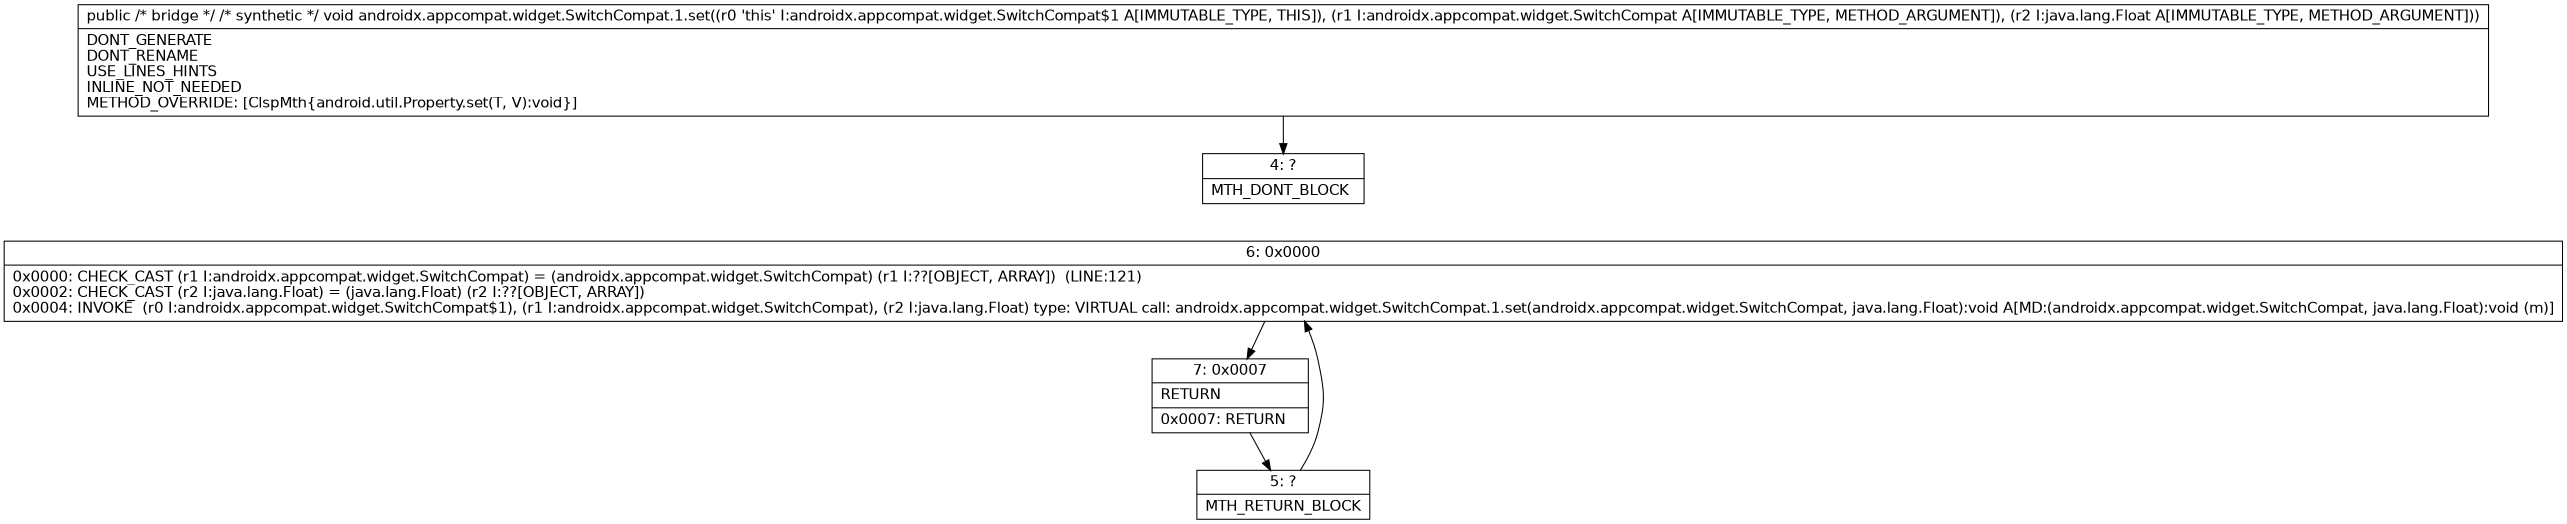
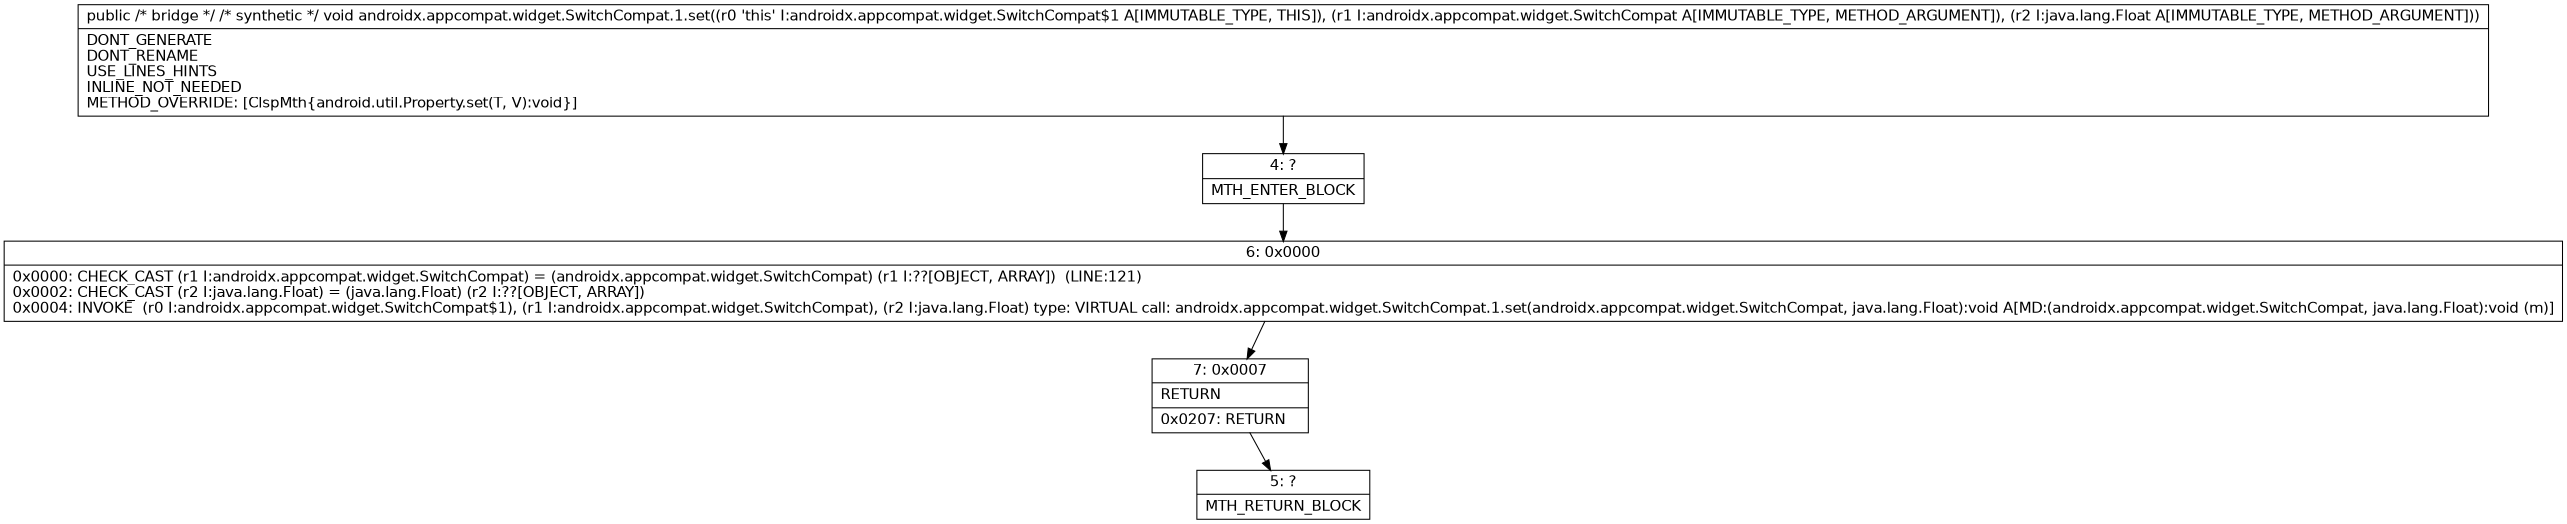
node "4: ?": text "MTH_DONT_BLOCK" -> "MTH_ENTER_BLOCK"
edge "5: ?" -> "6: 0x0000": now "4: ?" -> "6: 0x0000"
node "7: 0x0007": text "0x0007: RETURN" -> "0x0207: RETURN"
